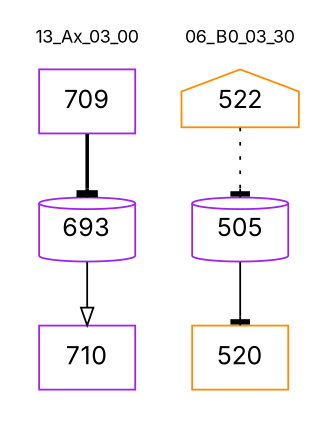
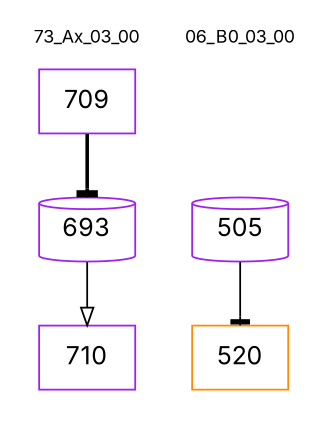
cluster "13_Ax_03_00": label "13_Ax_03_00" -> "73_Ax_03_00"
cluster "06_B0_03_30": label "06_B0_03_30" -> "06_B0_03_00"
node "522": removed
